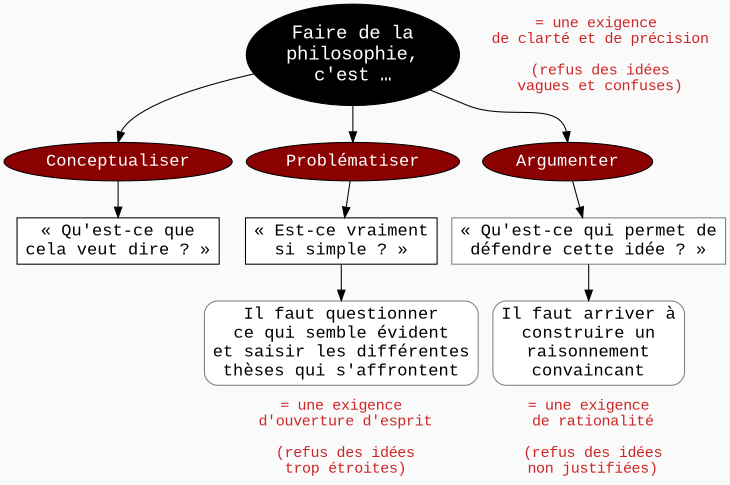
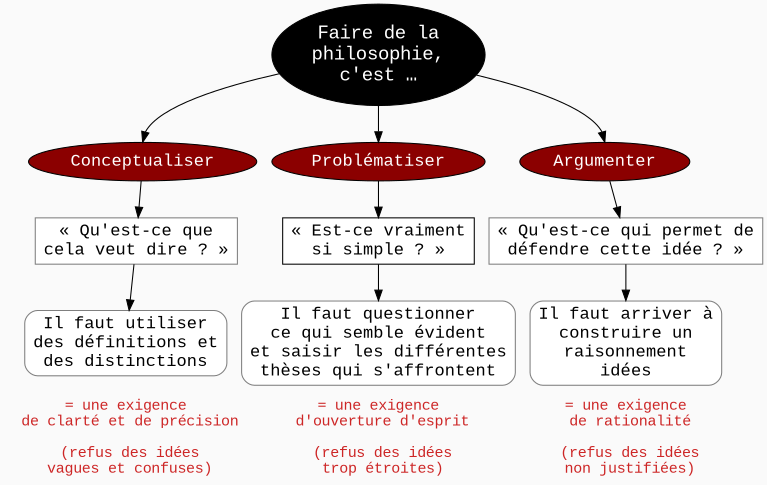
node "« Qu'est-ce que cela veut dire ? »": color black -> grey50
node "Il faut utiliser des définitions et des distinctions": added
node "Il faut arriver à construire un raisonnement convaincant": label "Il faut arriver à construire un raisonnement convaincant" -> "Il faut arriver à construire un raisonnement idées"
